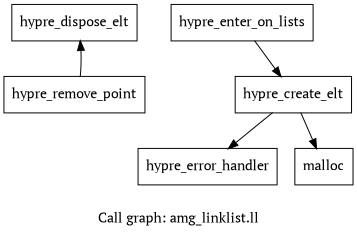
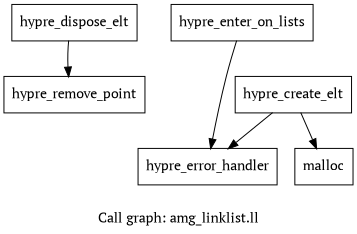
edge "hypre_enter_on_lists" -> "hypre_create_elt": now "hypre_enter_on_lists" -> "hypre_error_handler"
edge "hypre_remove_point" -> "hypre_dispose_elt": reversed
